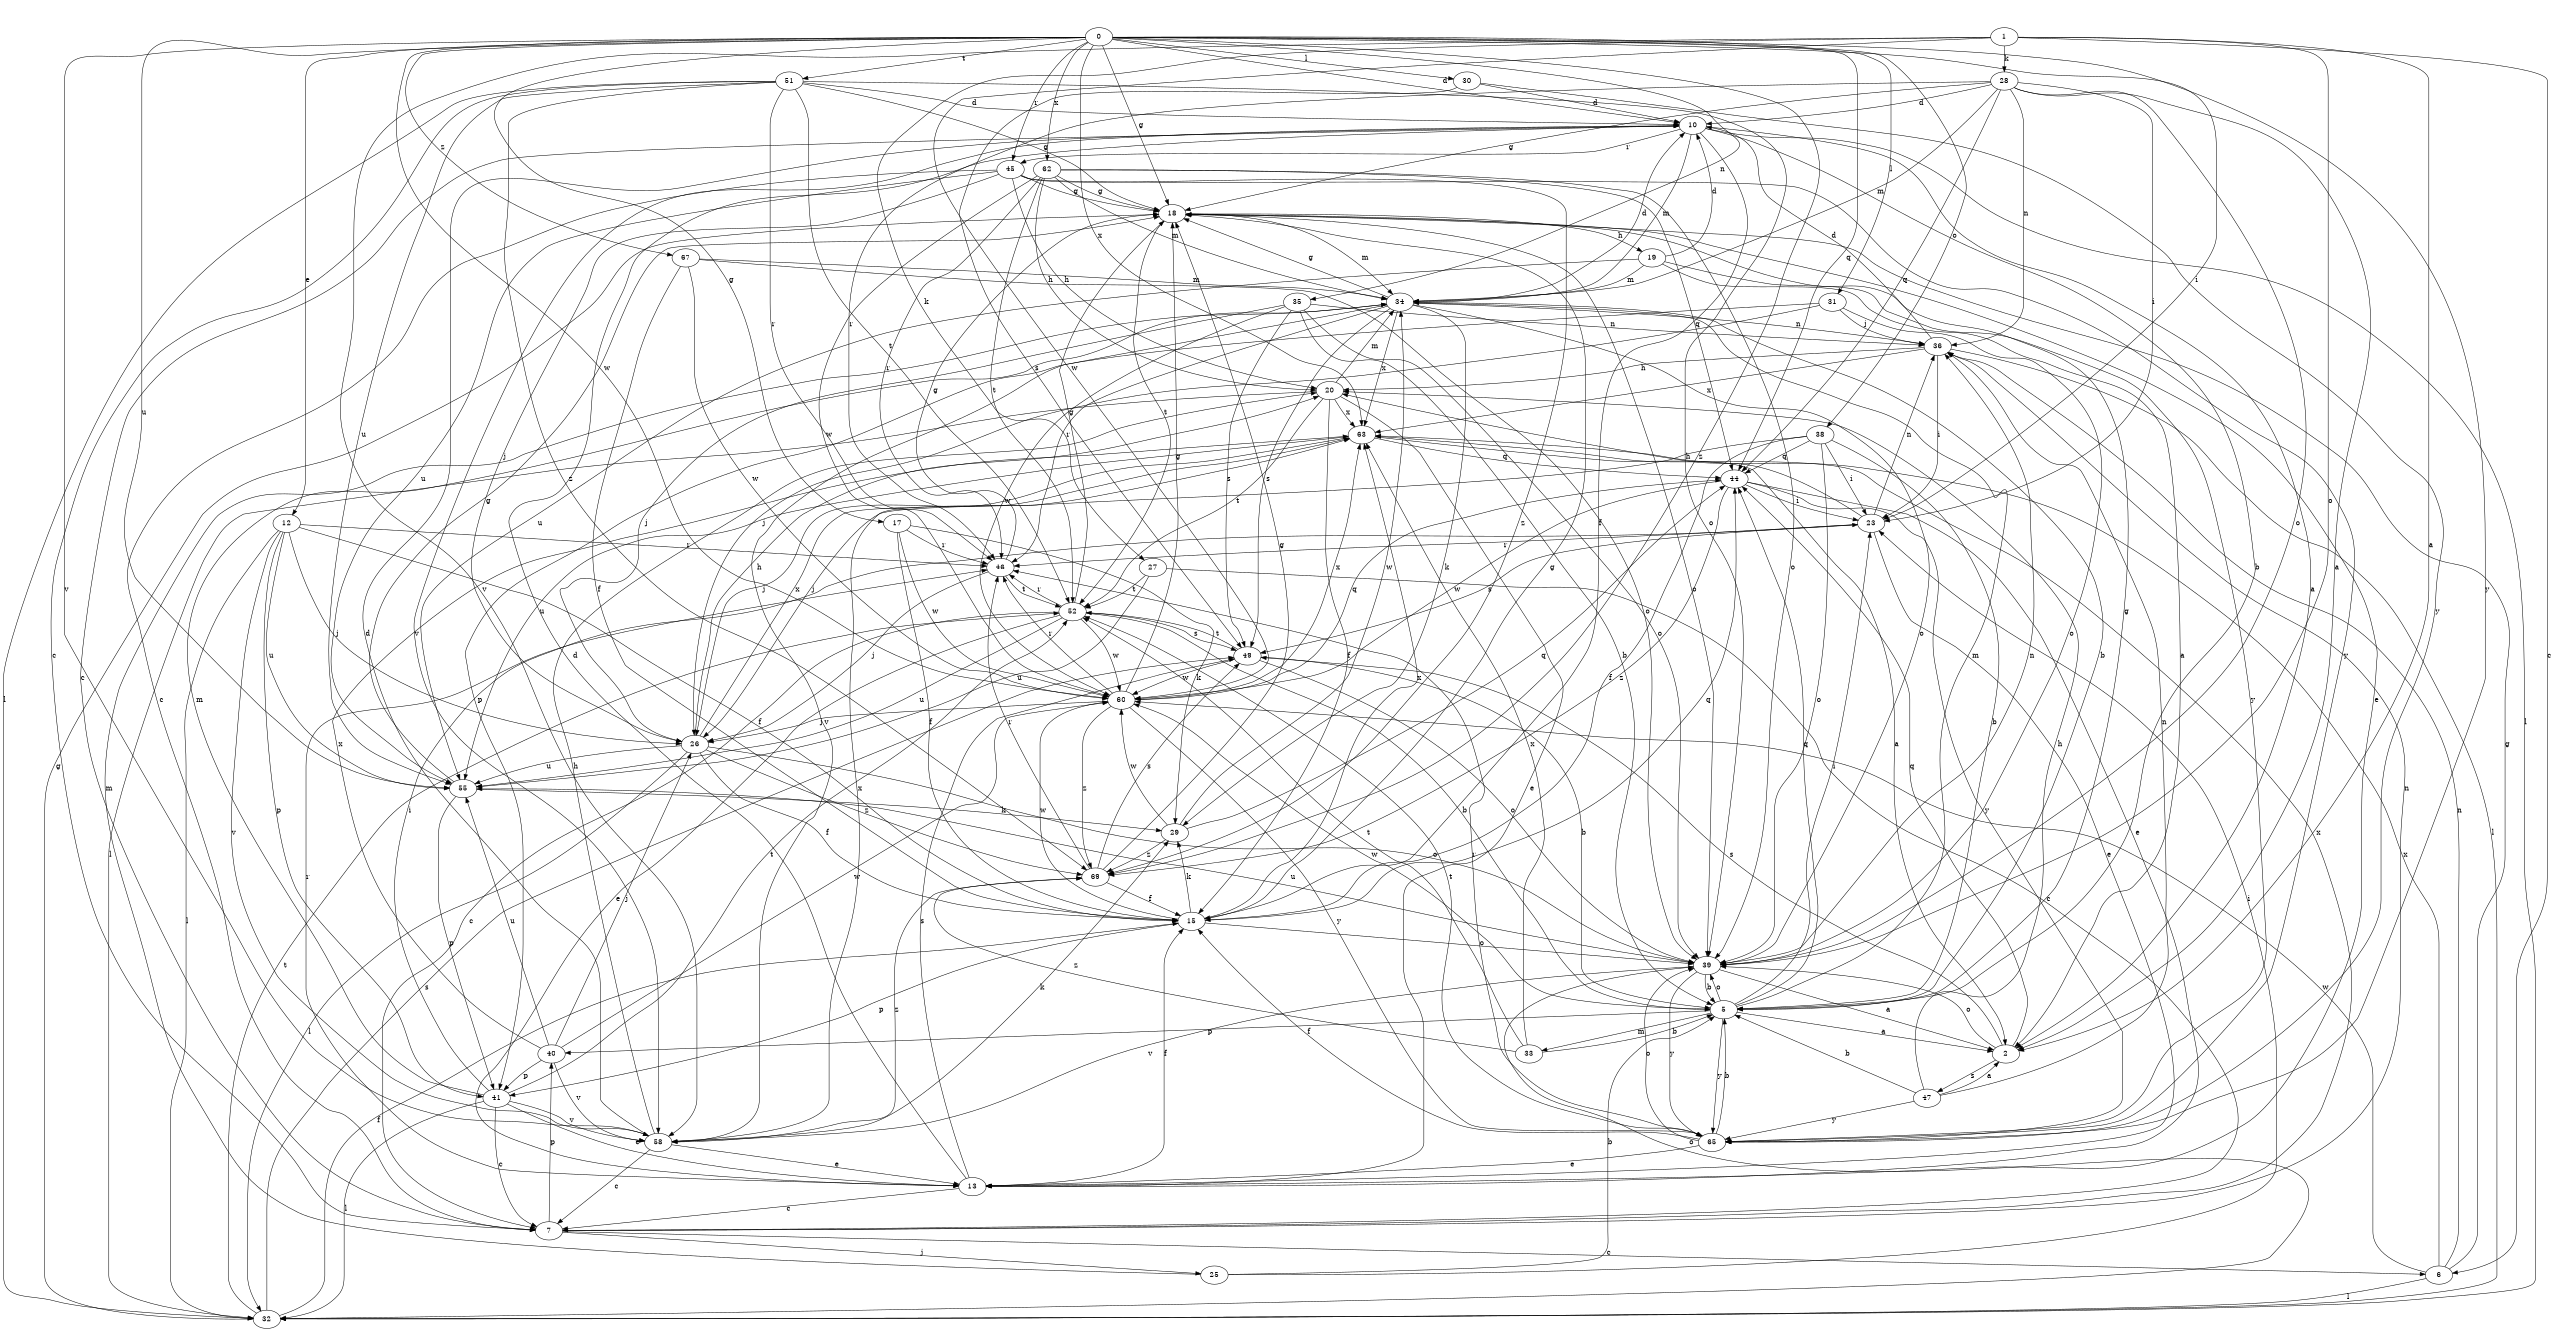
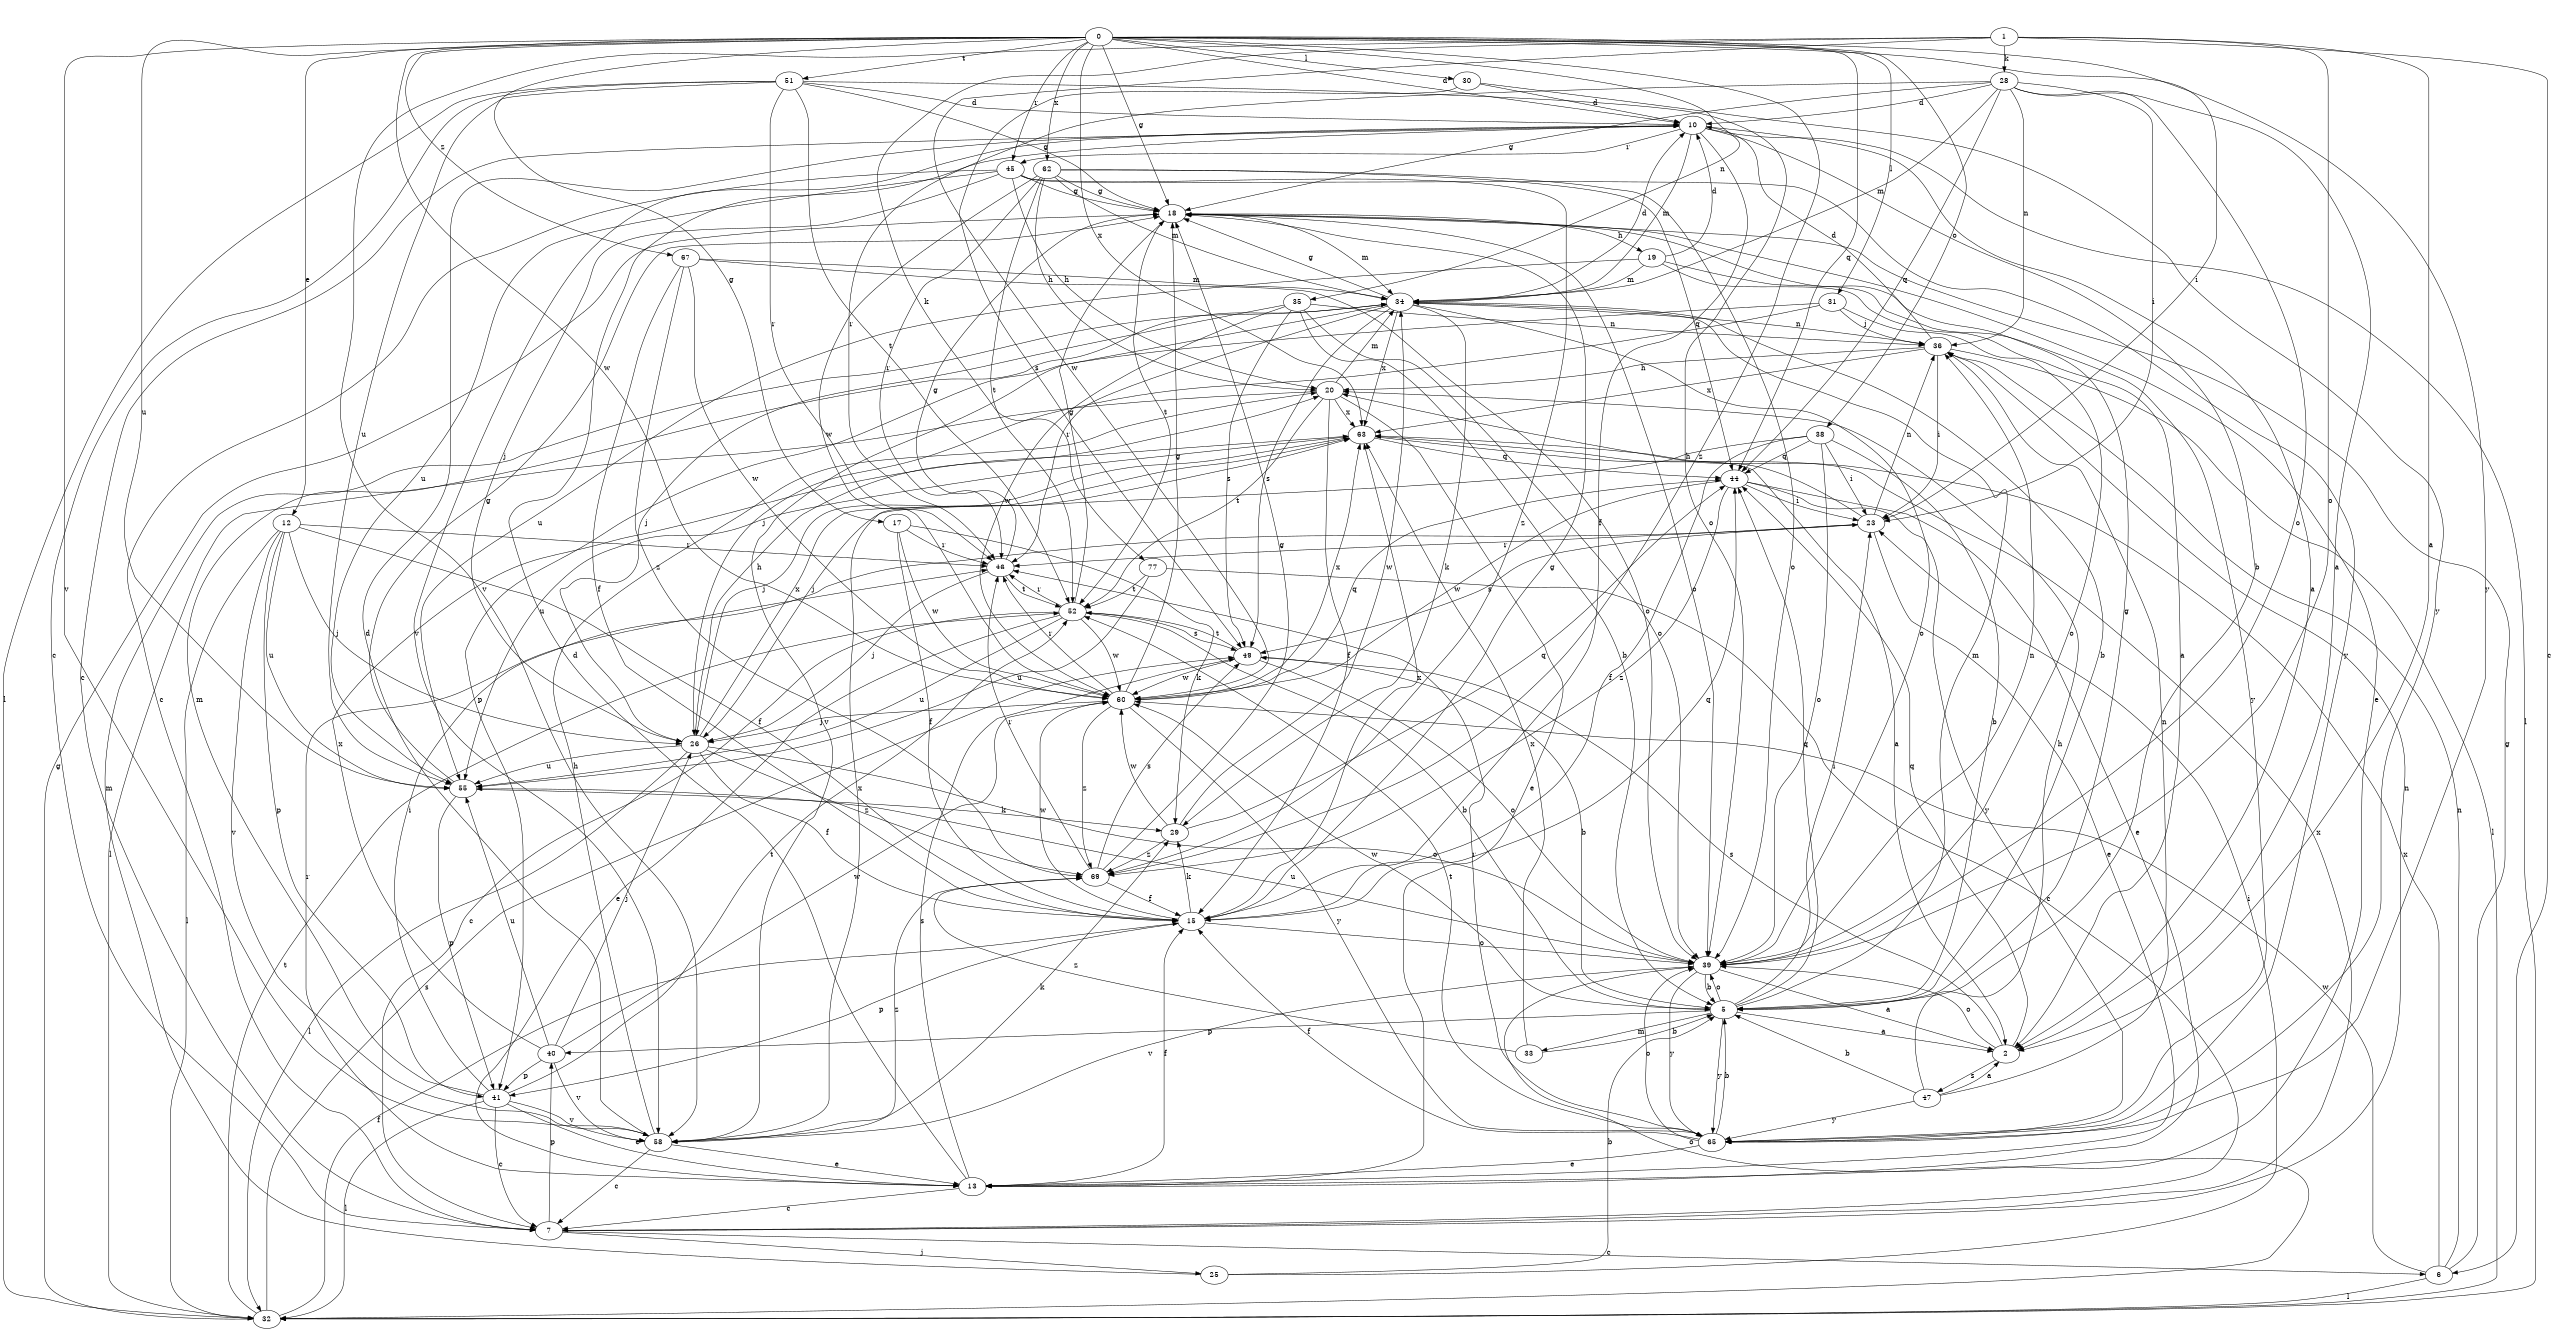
edge "51" -> "69": now "67" -> "69"
node "27": label "27" -> "77"
edge "33" -> "52": removed, label "t"
